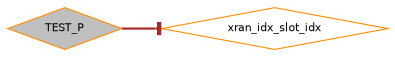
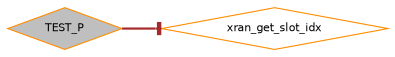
node "xran_idx_slot_idx": label "xran_idx_slot_idx" -> "xran_get_slot_idx"
